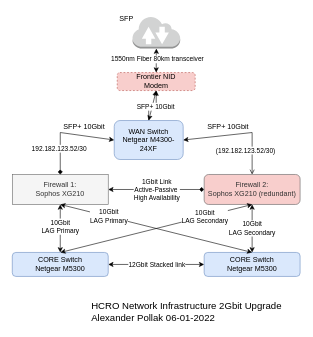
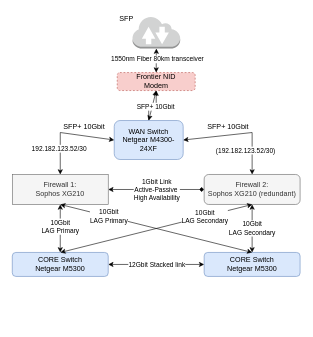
edge "WAN Switch Netgear M4300-24XF" -- "Firewall 1: Sophos XG210": arrowhead diamond -> classic
edge "WAN Switch Netgear M4300-24XF" -- "Firewall 2: Sophos XG210 (redundant)": arrowhead open -> classic
node "Firewall 2: Sophos XG210 (redundant)": fillcolor #f8cecc -> #f5f5f5
node "HCRO Network Infrastructure 2Gbit Upgrade Alexander Pollak 06-01-2022": removed
